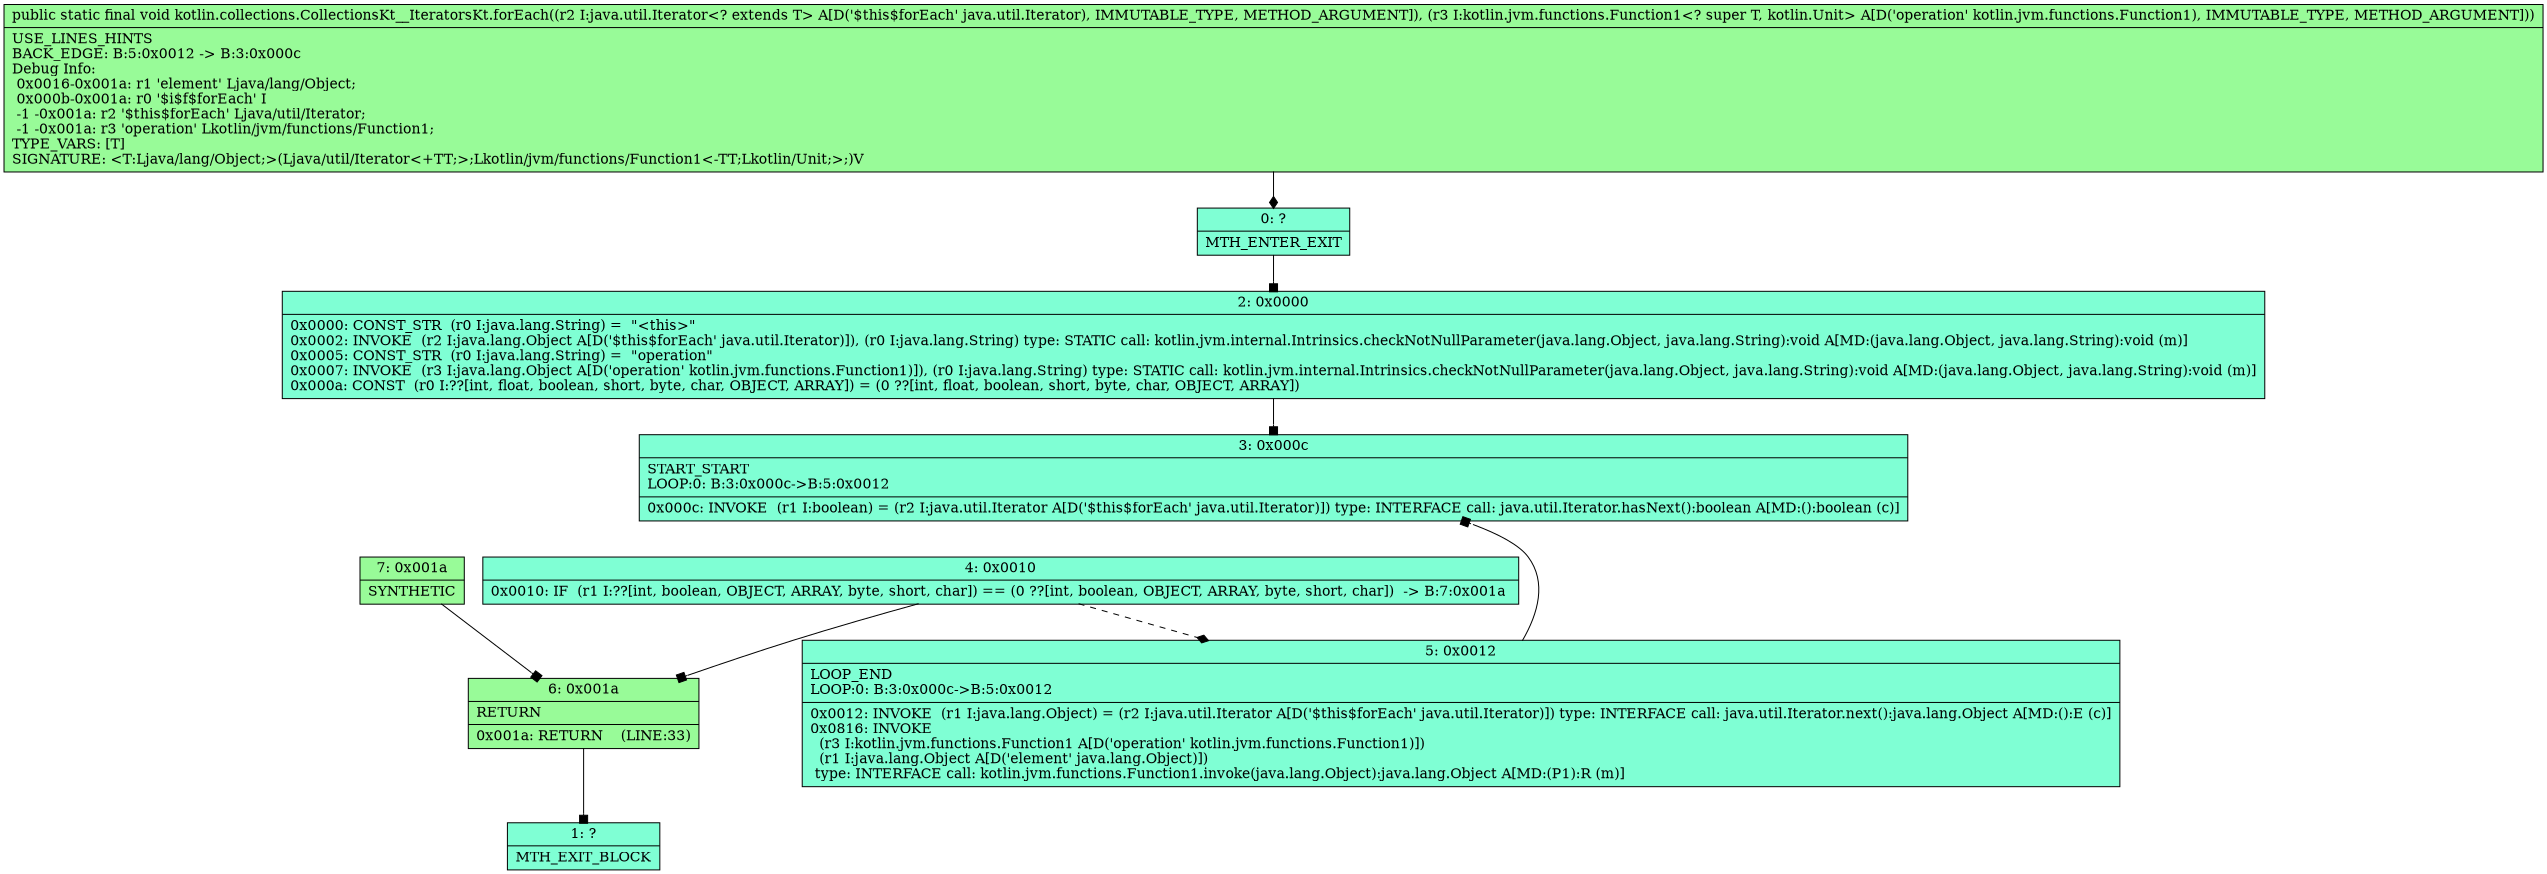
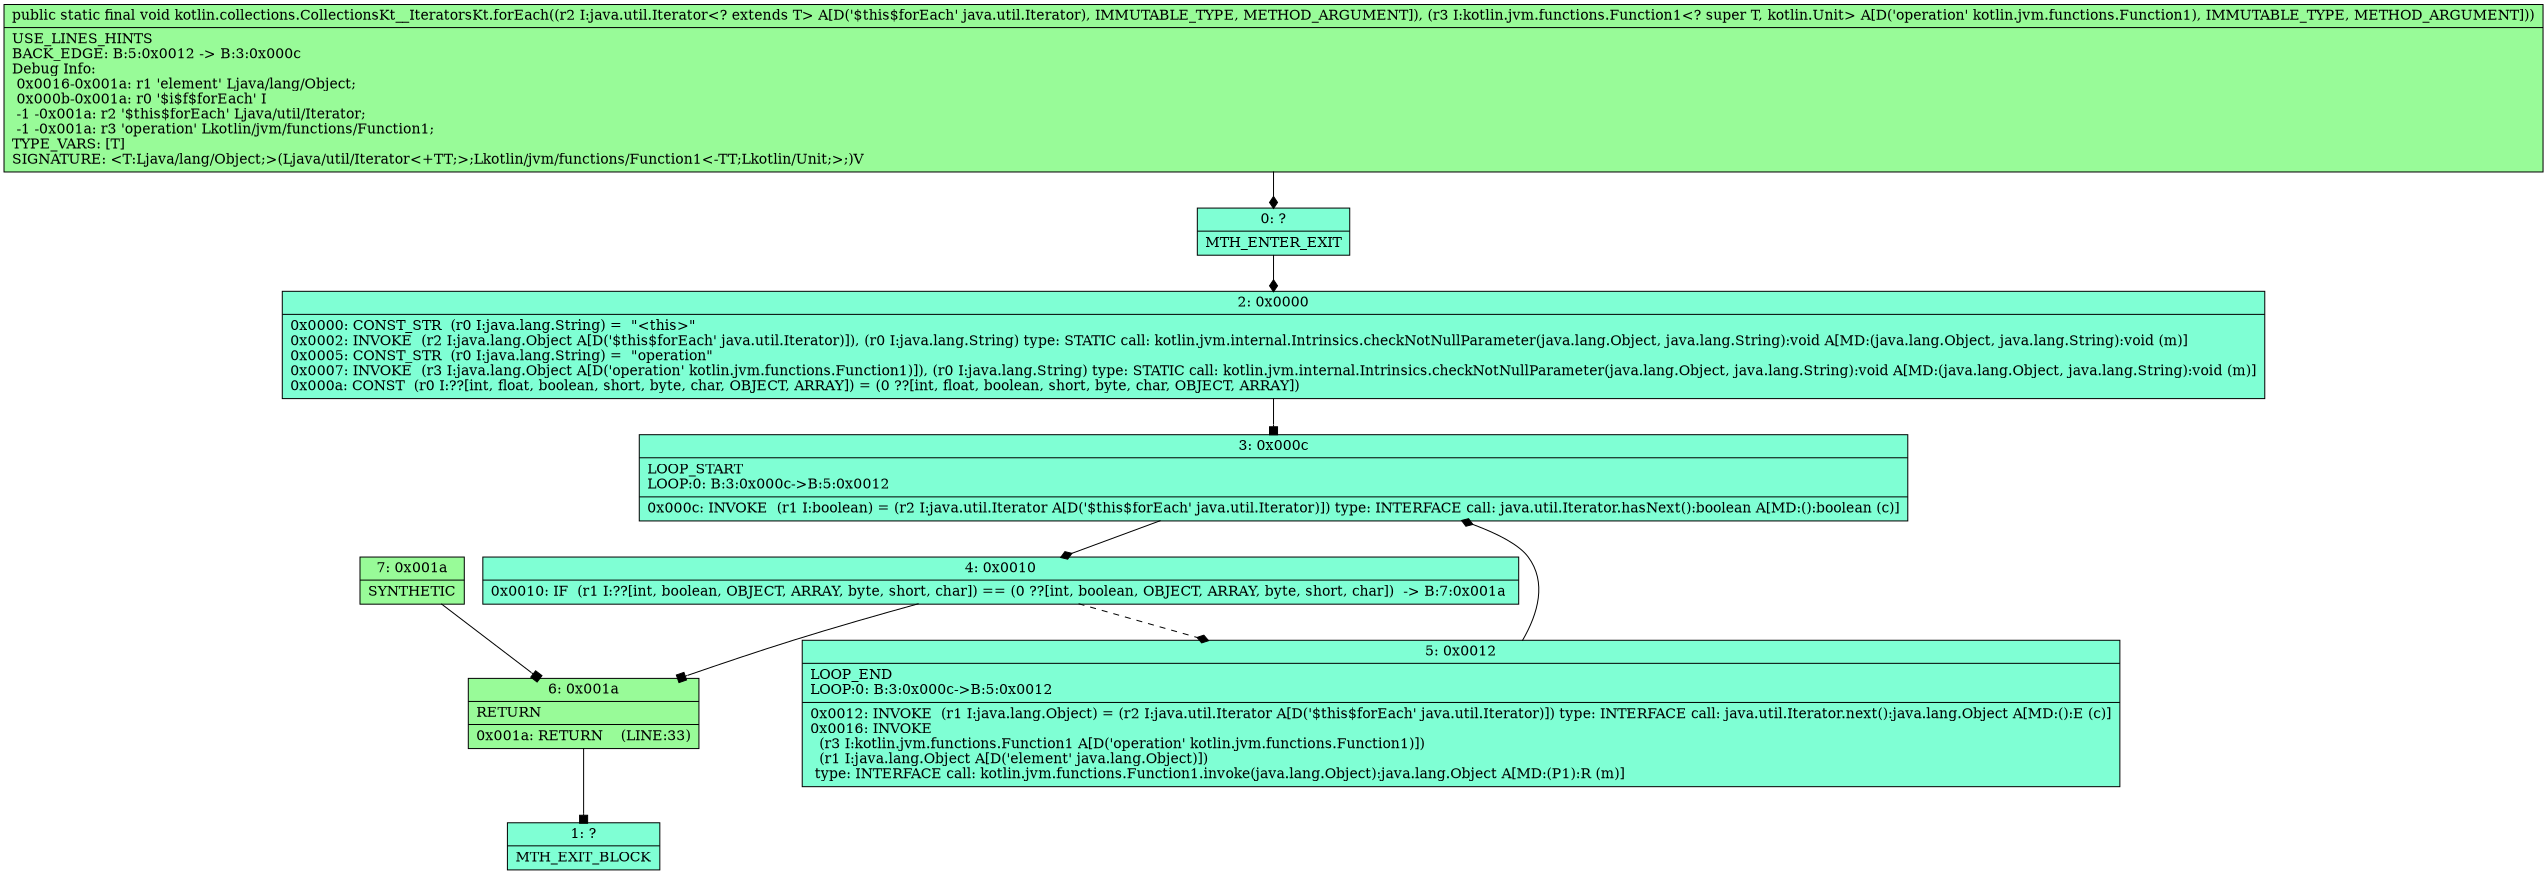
edge "0: ?" -> "2: 0x0000": arrowhead box -> diamond
node "3: 0x000c": text "START_START" -> "LOOP_START"
edge "3: 0x000c" -> "4: 0x0010": added
edge "5: 0x0012" -> "3: 0x000c": arrowhead box -> diamond
node "5: 0x0012": text "0x0816: INVOKE" -> "0x0016: INVOKE"
